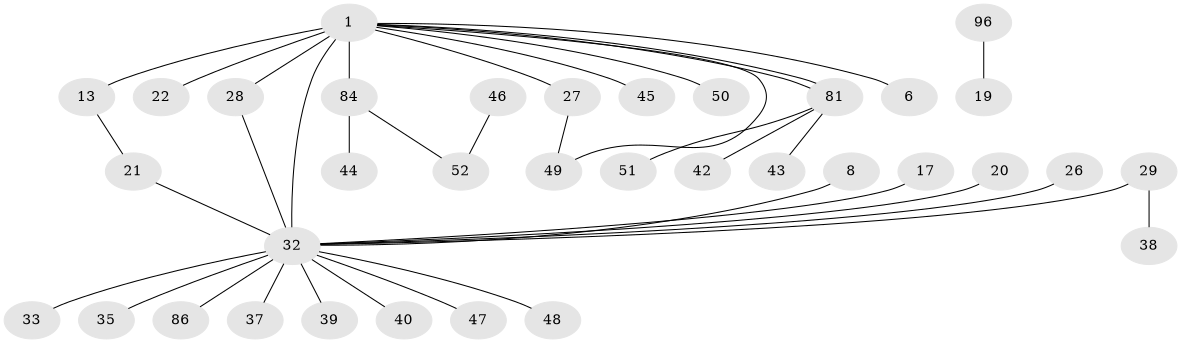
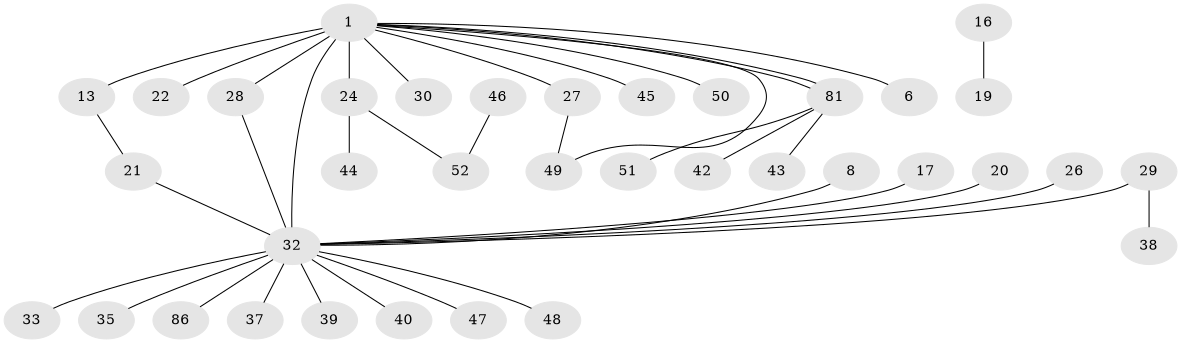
node "96": label "96" -> "16"
node "84": label "84" -> "24"
node "30": added
